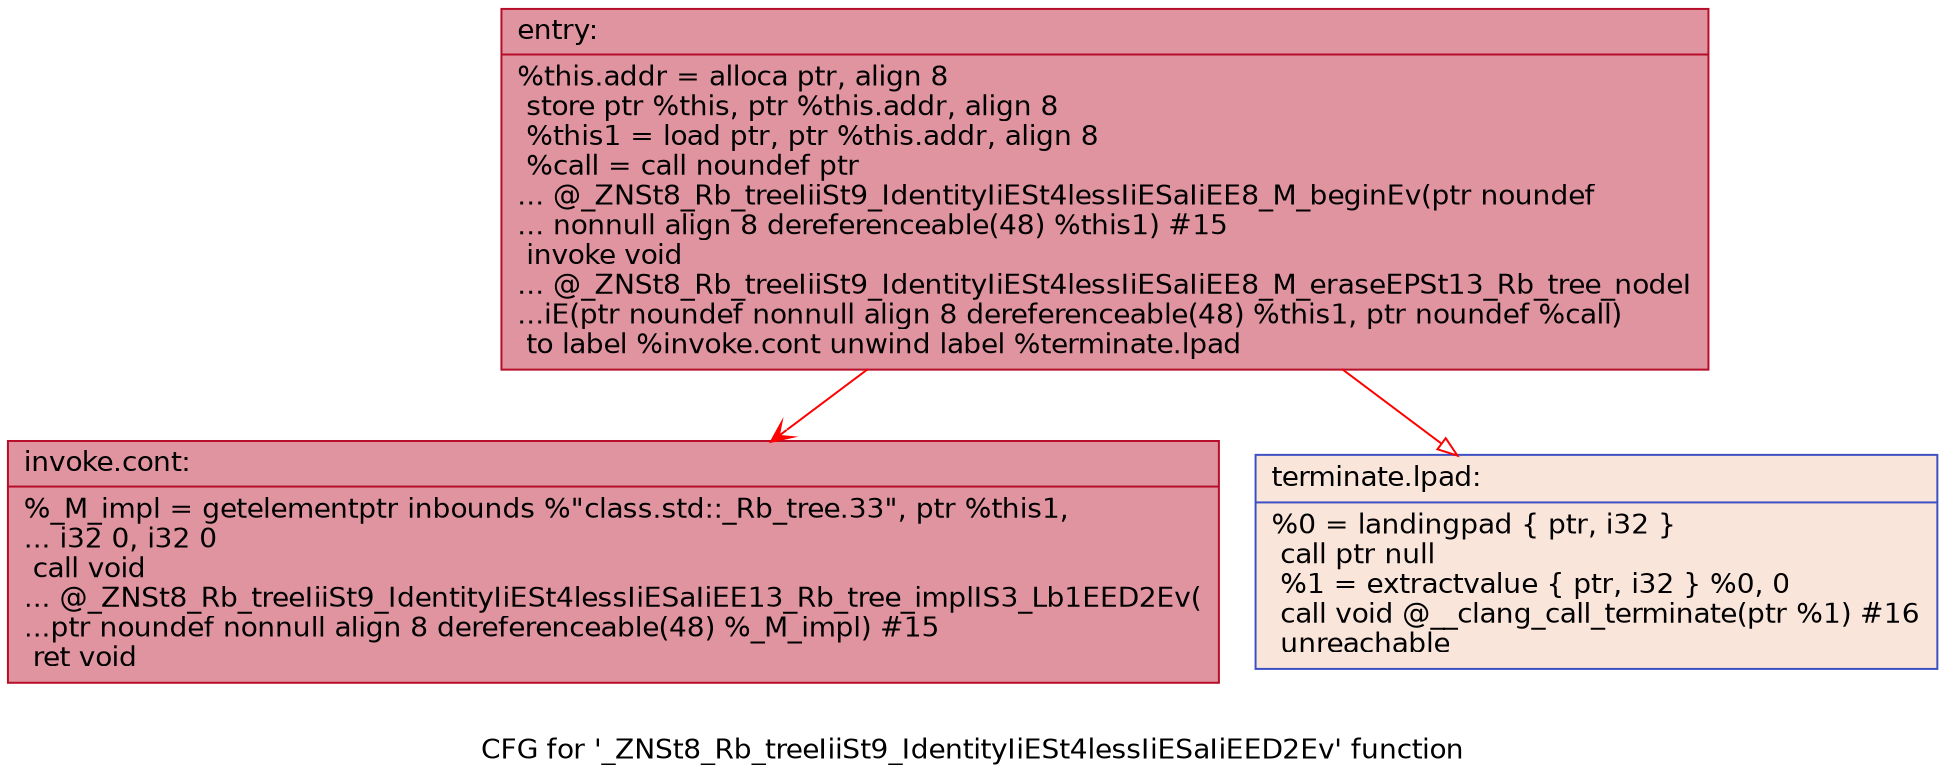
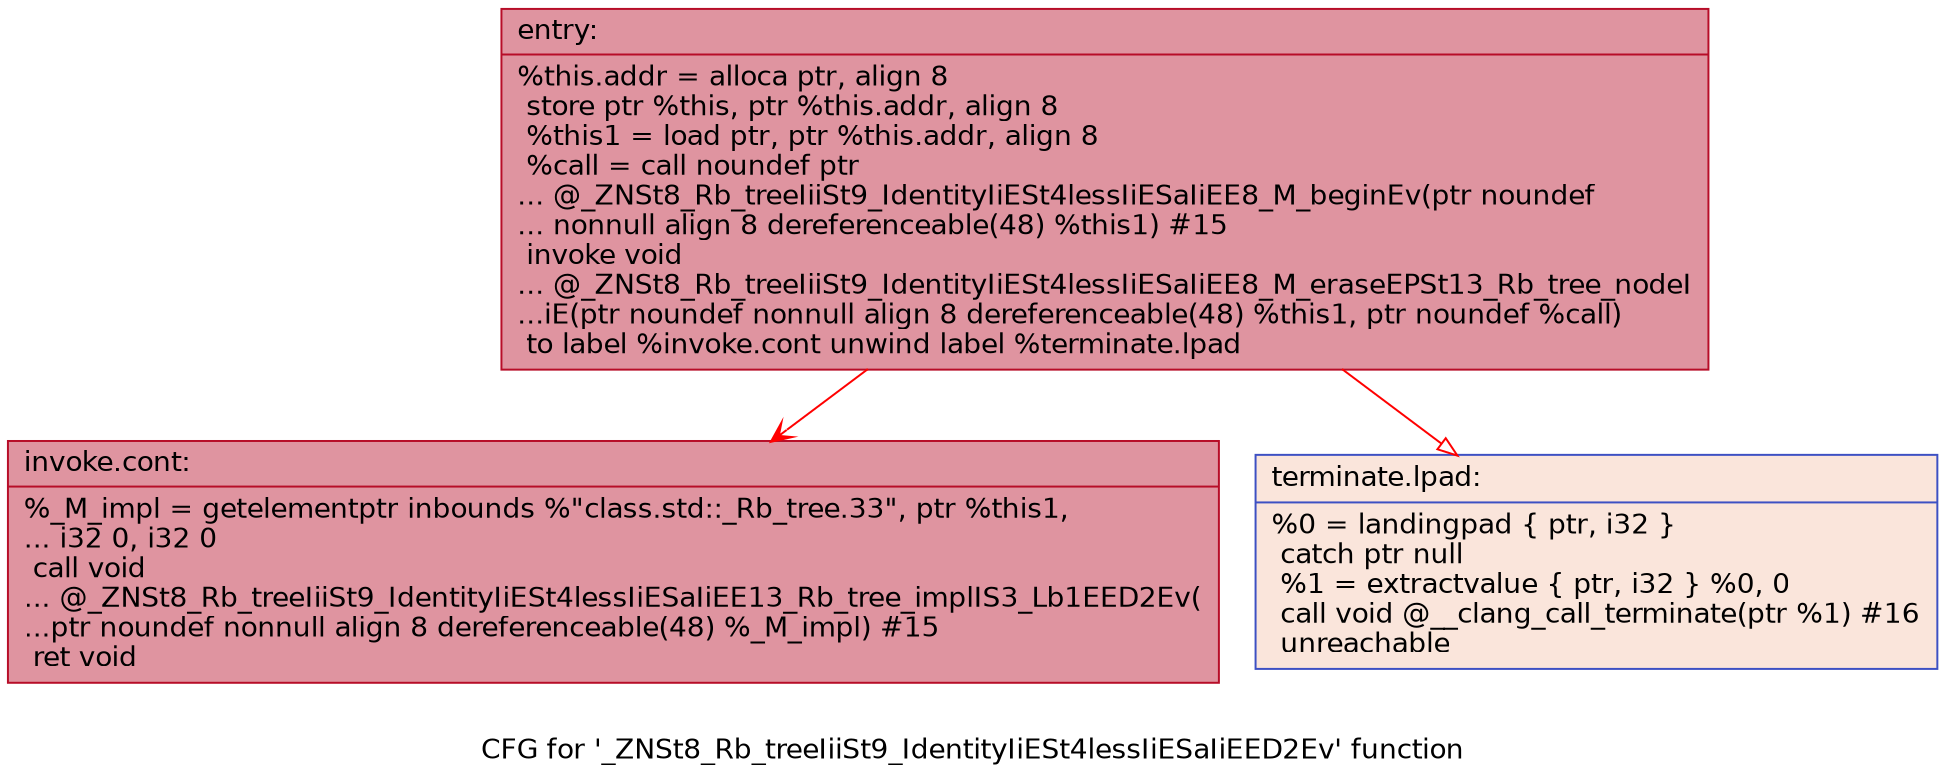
node "terminate.lpad:": text "call ptr null" -> "catch ptr null"
